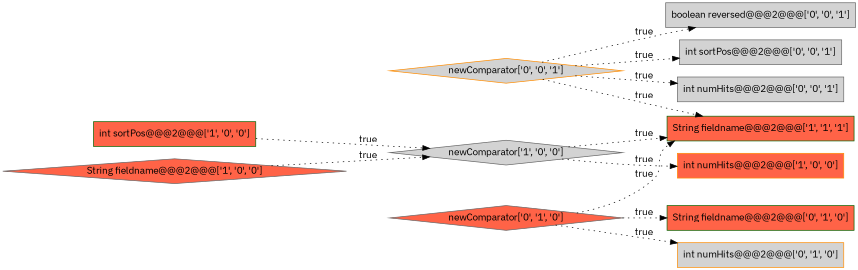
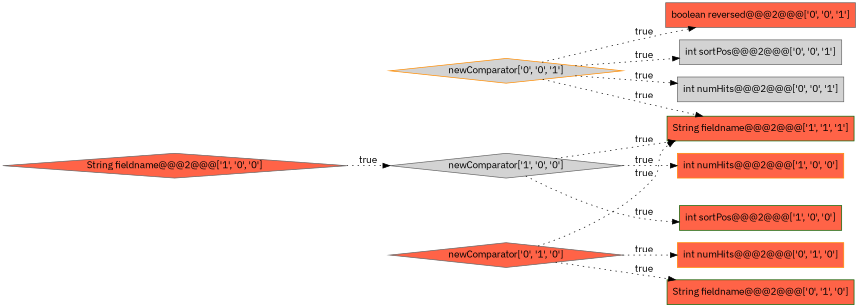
node "boolean reversed@@@2@@@['0', '0', '1']": fillcolor lightgray -> tomato
edge "int sortPos@@@2@@@['1', '0', '0']" -> "newComparator['1', '0', '0']": reversed
node "int numHits@@@2@@@['0', '1', '0']": fillcolor lightgray -> tomato
